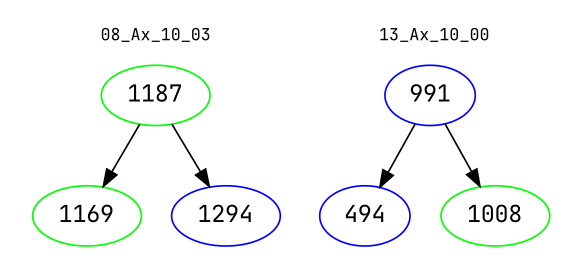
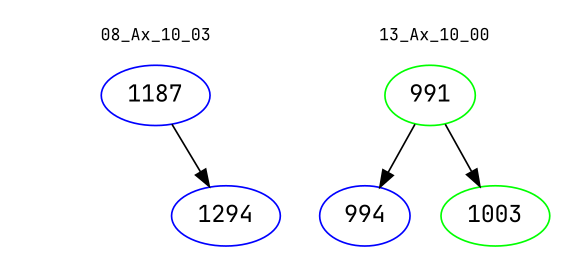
node "1187": color green -> blue
node "991": color blue -> green
node "1169": removed
node "494": label "494" -> "994"
node "1008": label "1008" -> "1003"
